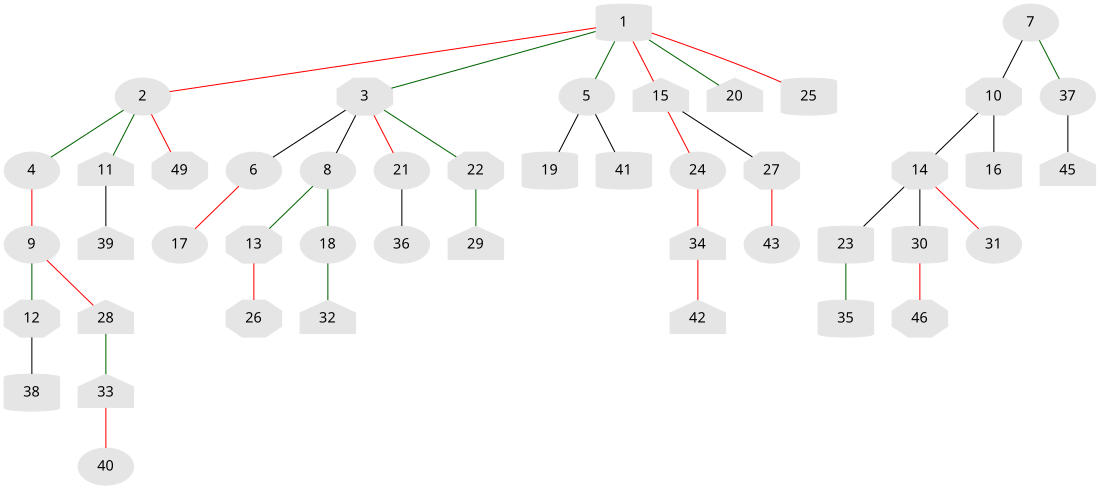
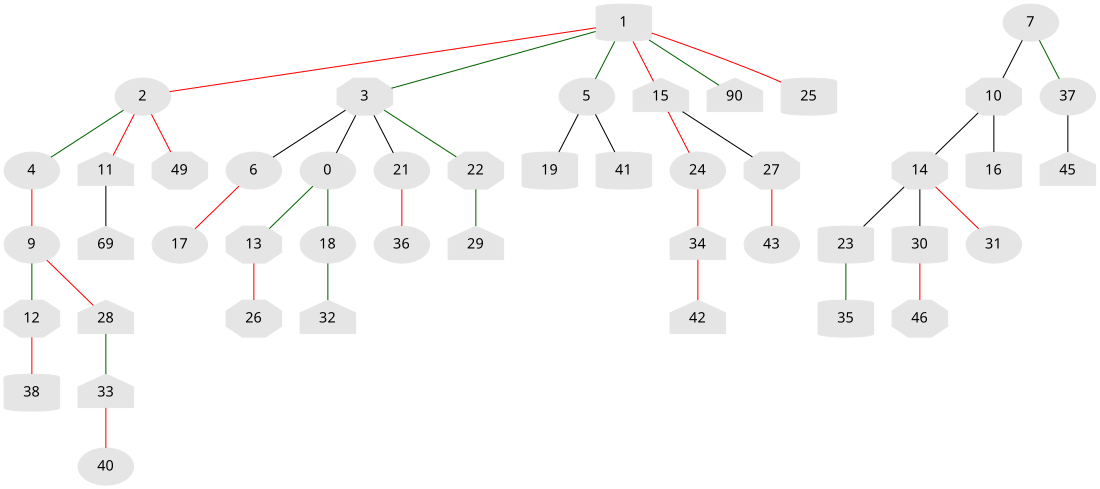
node "20": label "20" -> "90"
edge "3" -- "21": color red -> black
edge "2" -- "11": color darkgreen -> red
node "8": label "8" -> "0"
edge "21" -- "36": color black -> red
node "39": label "39" -> "69"
edge "12" -- "38": color black -> red
